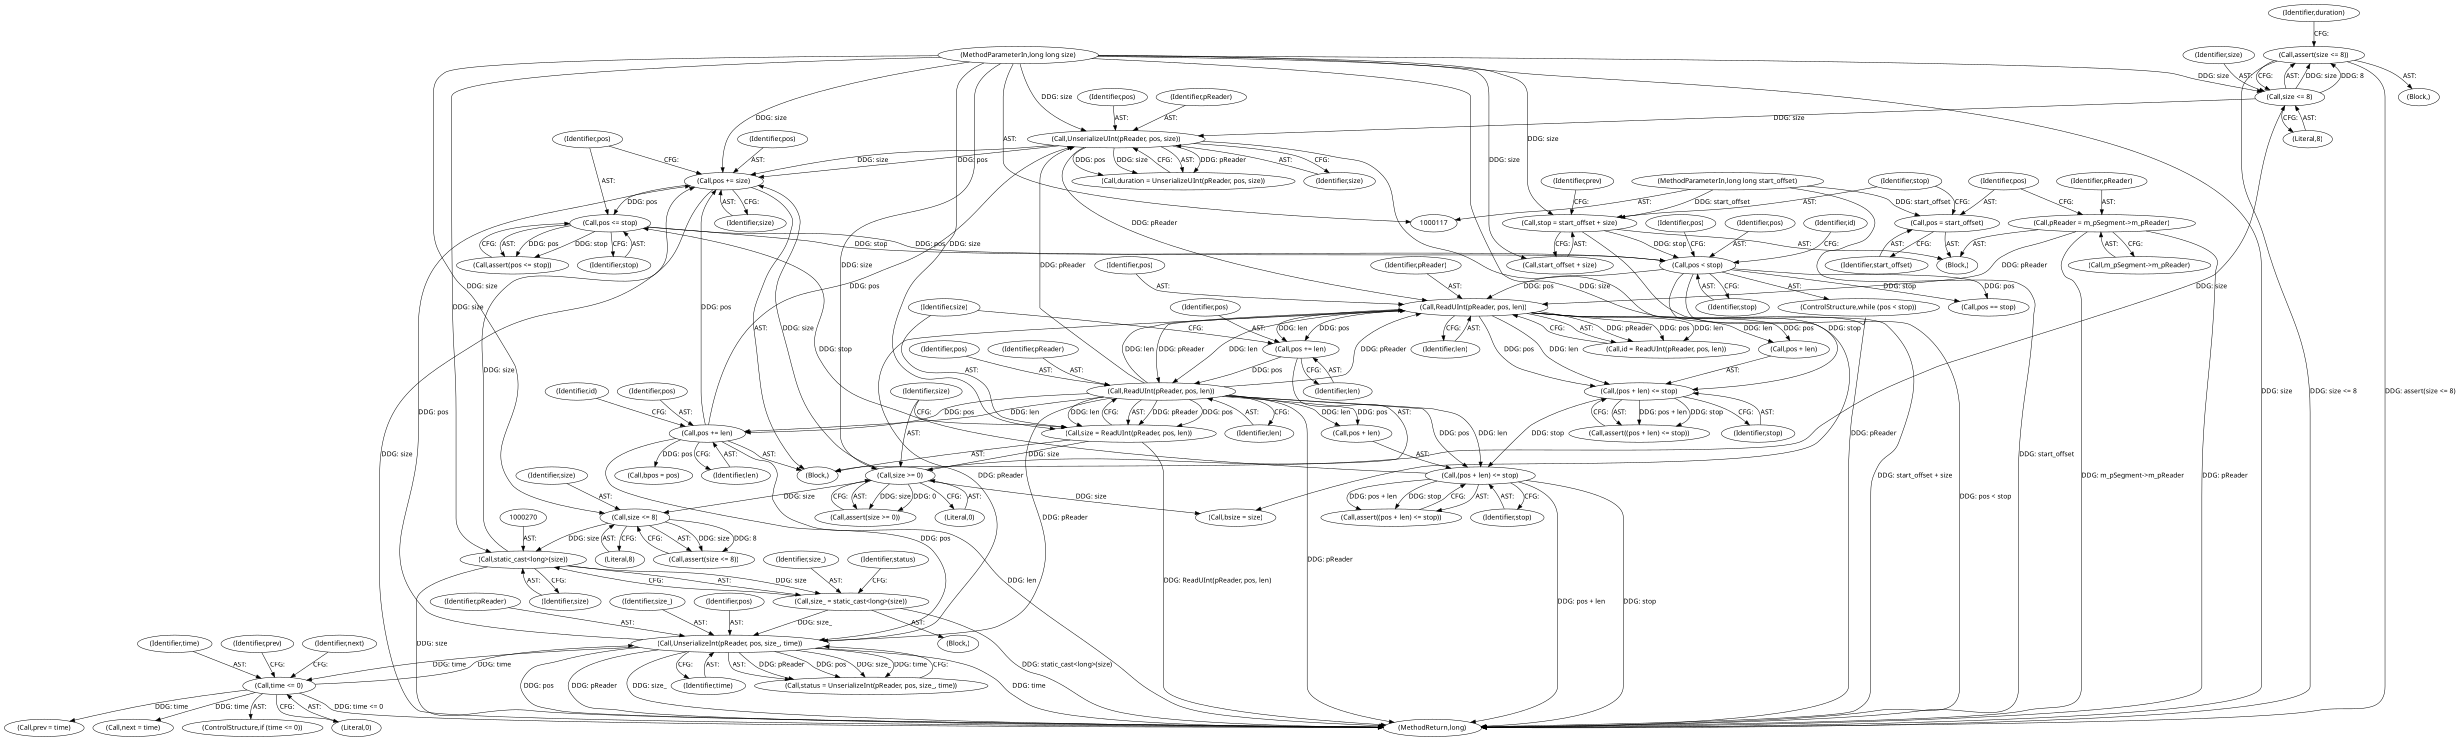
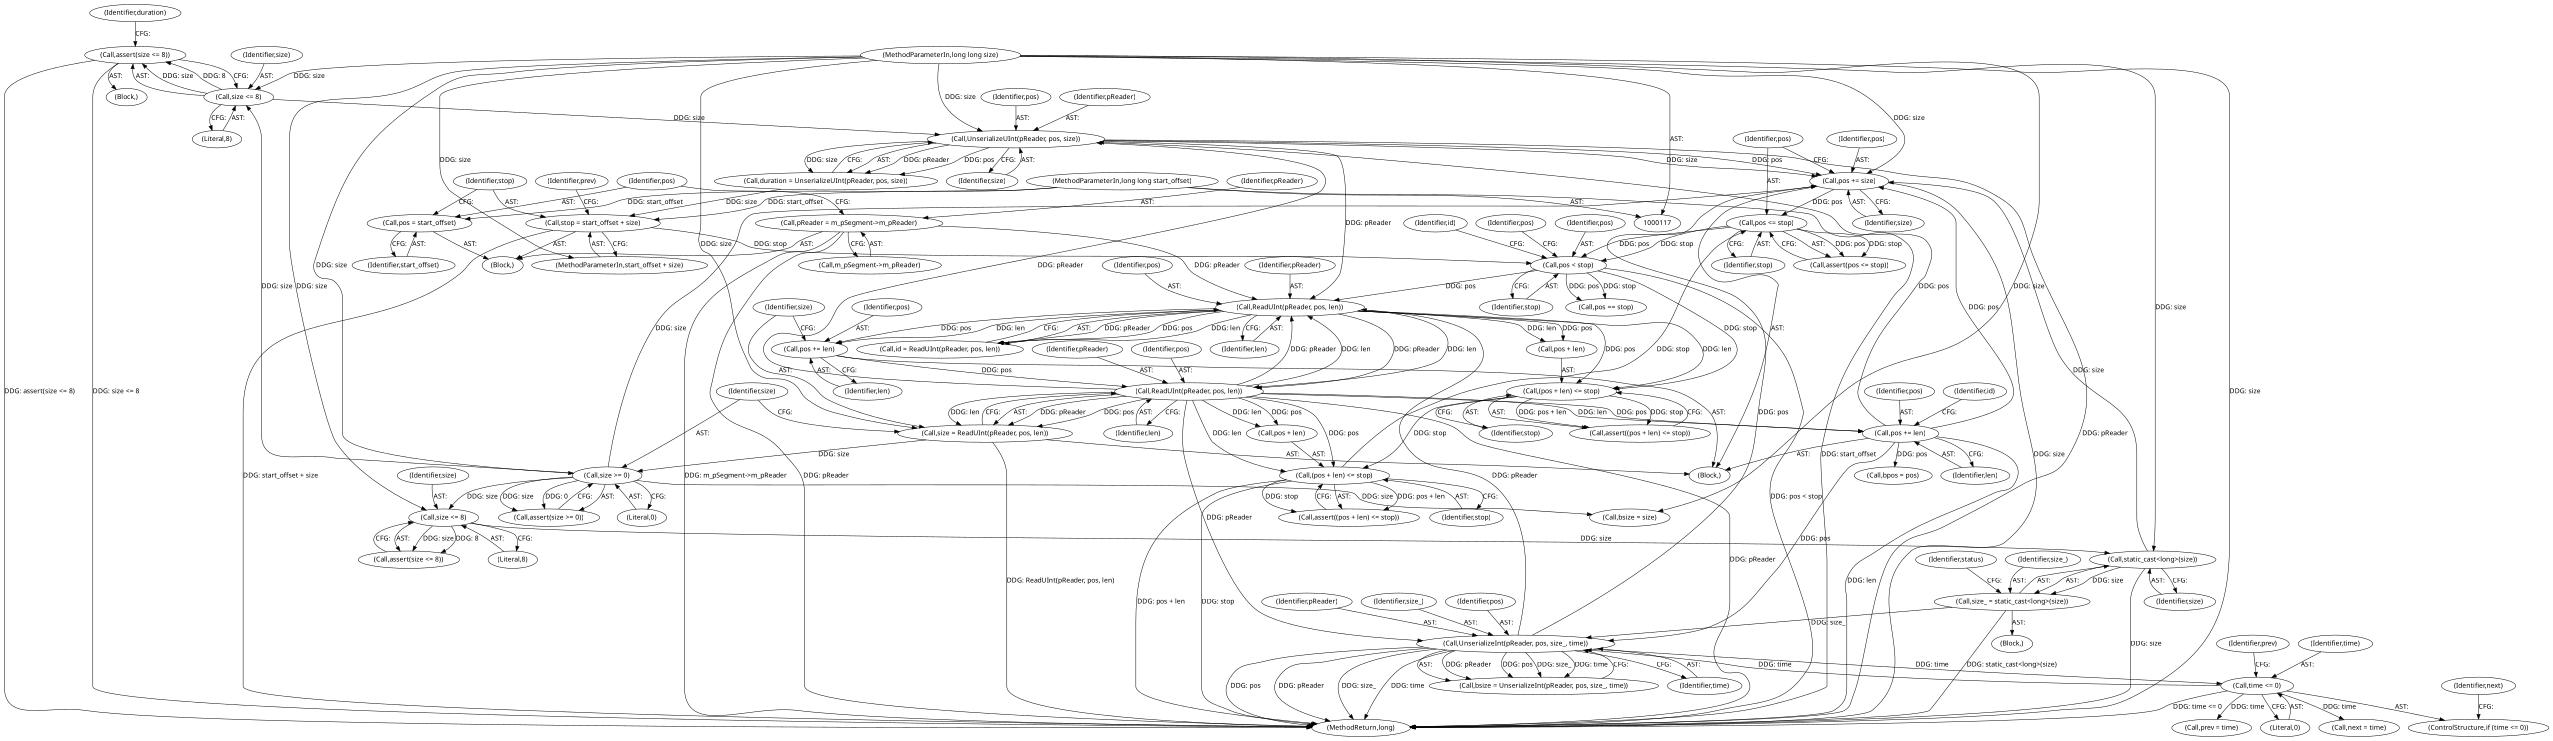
edge "(MethodParameterIn,long long size)" -> "(Call,stop = start_offset + size)": now "(Call,duration = UnserializeUInt(pReader, pos, size))" -> "(Call,stop = start_offset + size)"
node "(Call,start_offset + size)": label "(Call,start_offset + size)" -> "(MethodParameterIn,start_offset + size)"
node "(ControlStructure,while (pos < stop))": removed
node "1000270": removed
edge "(Call,size_ = static_cast<long>(size))" -> "(Call,static_cast<long>(size))": label "CFG: " -> "AST: "
edge "(Identifier,next)" -> "(Call,time <= 0)": now "(Identifier,next)" -> "(ControlStructure,if (time <= 0))"
node "(Call,status = UnserializeInt(pReader, pos, size_, time))": label "(Call,status = UnserializeInt(pReader, pos, size_, time))" -> "(Call,bsize = UnserializeInt(pReader, pos, size_, time))"
